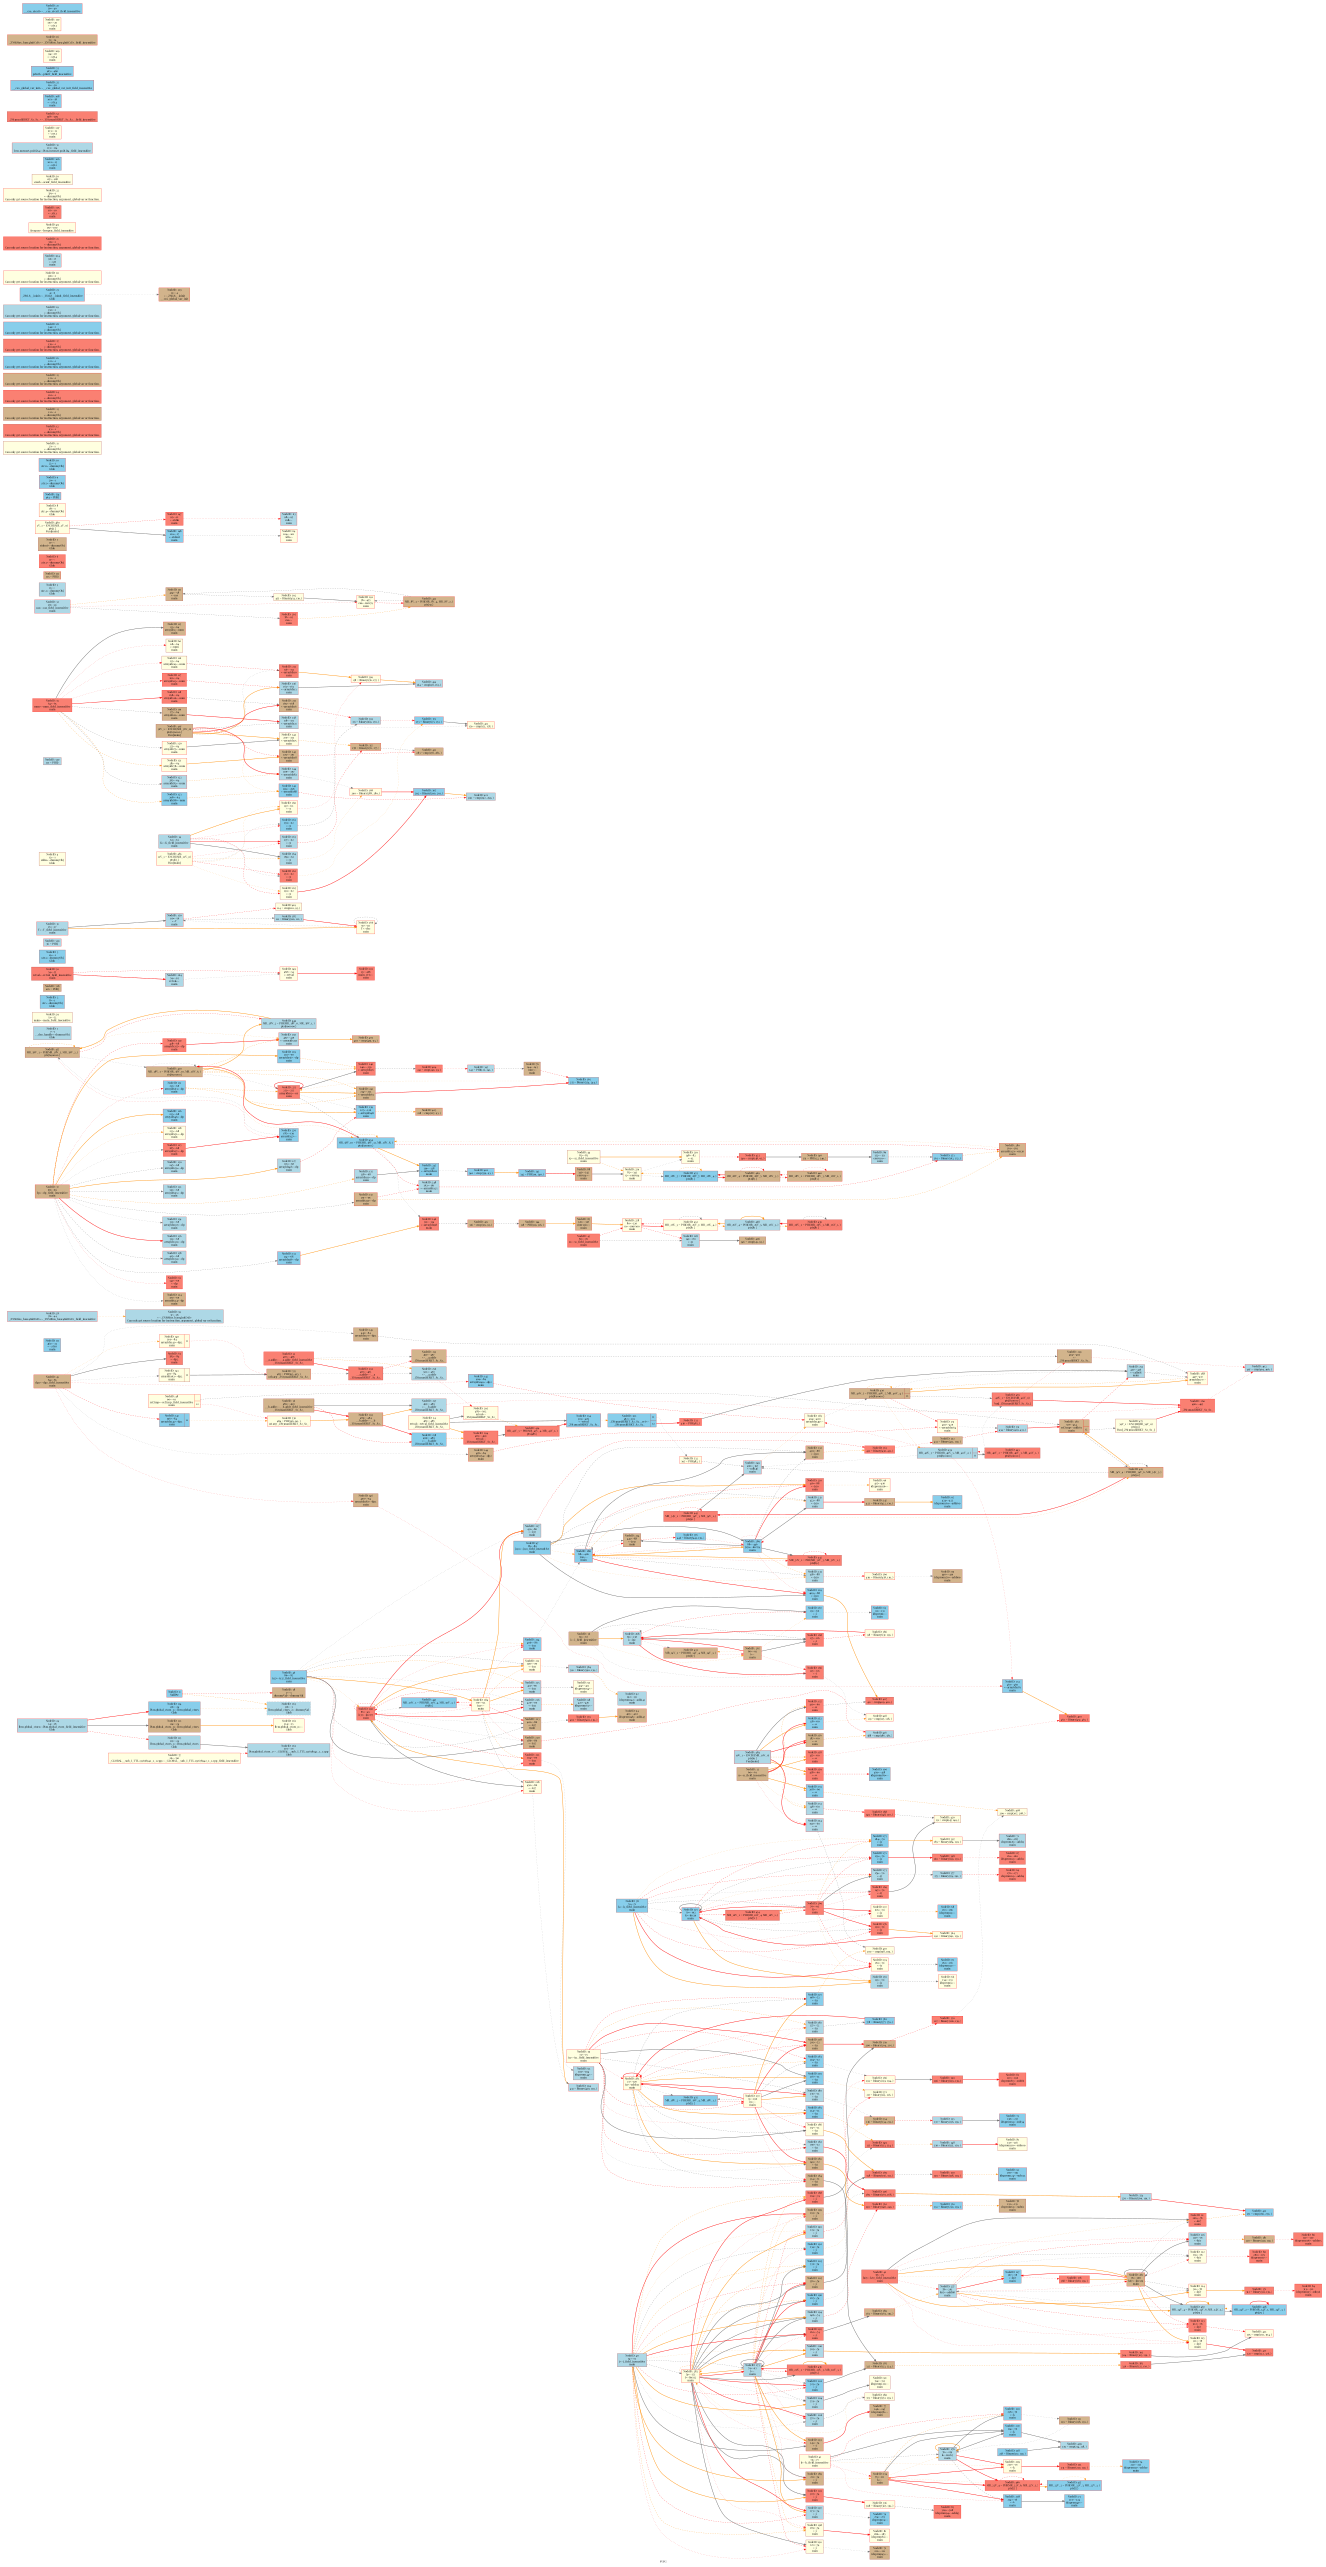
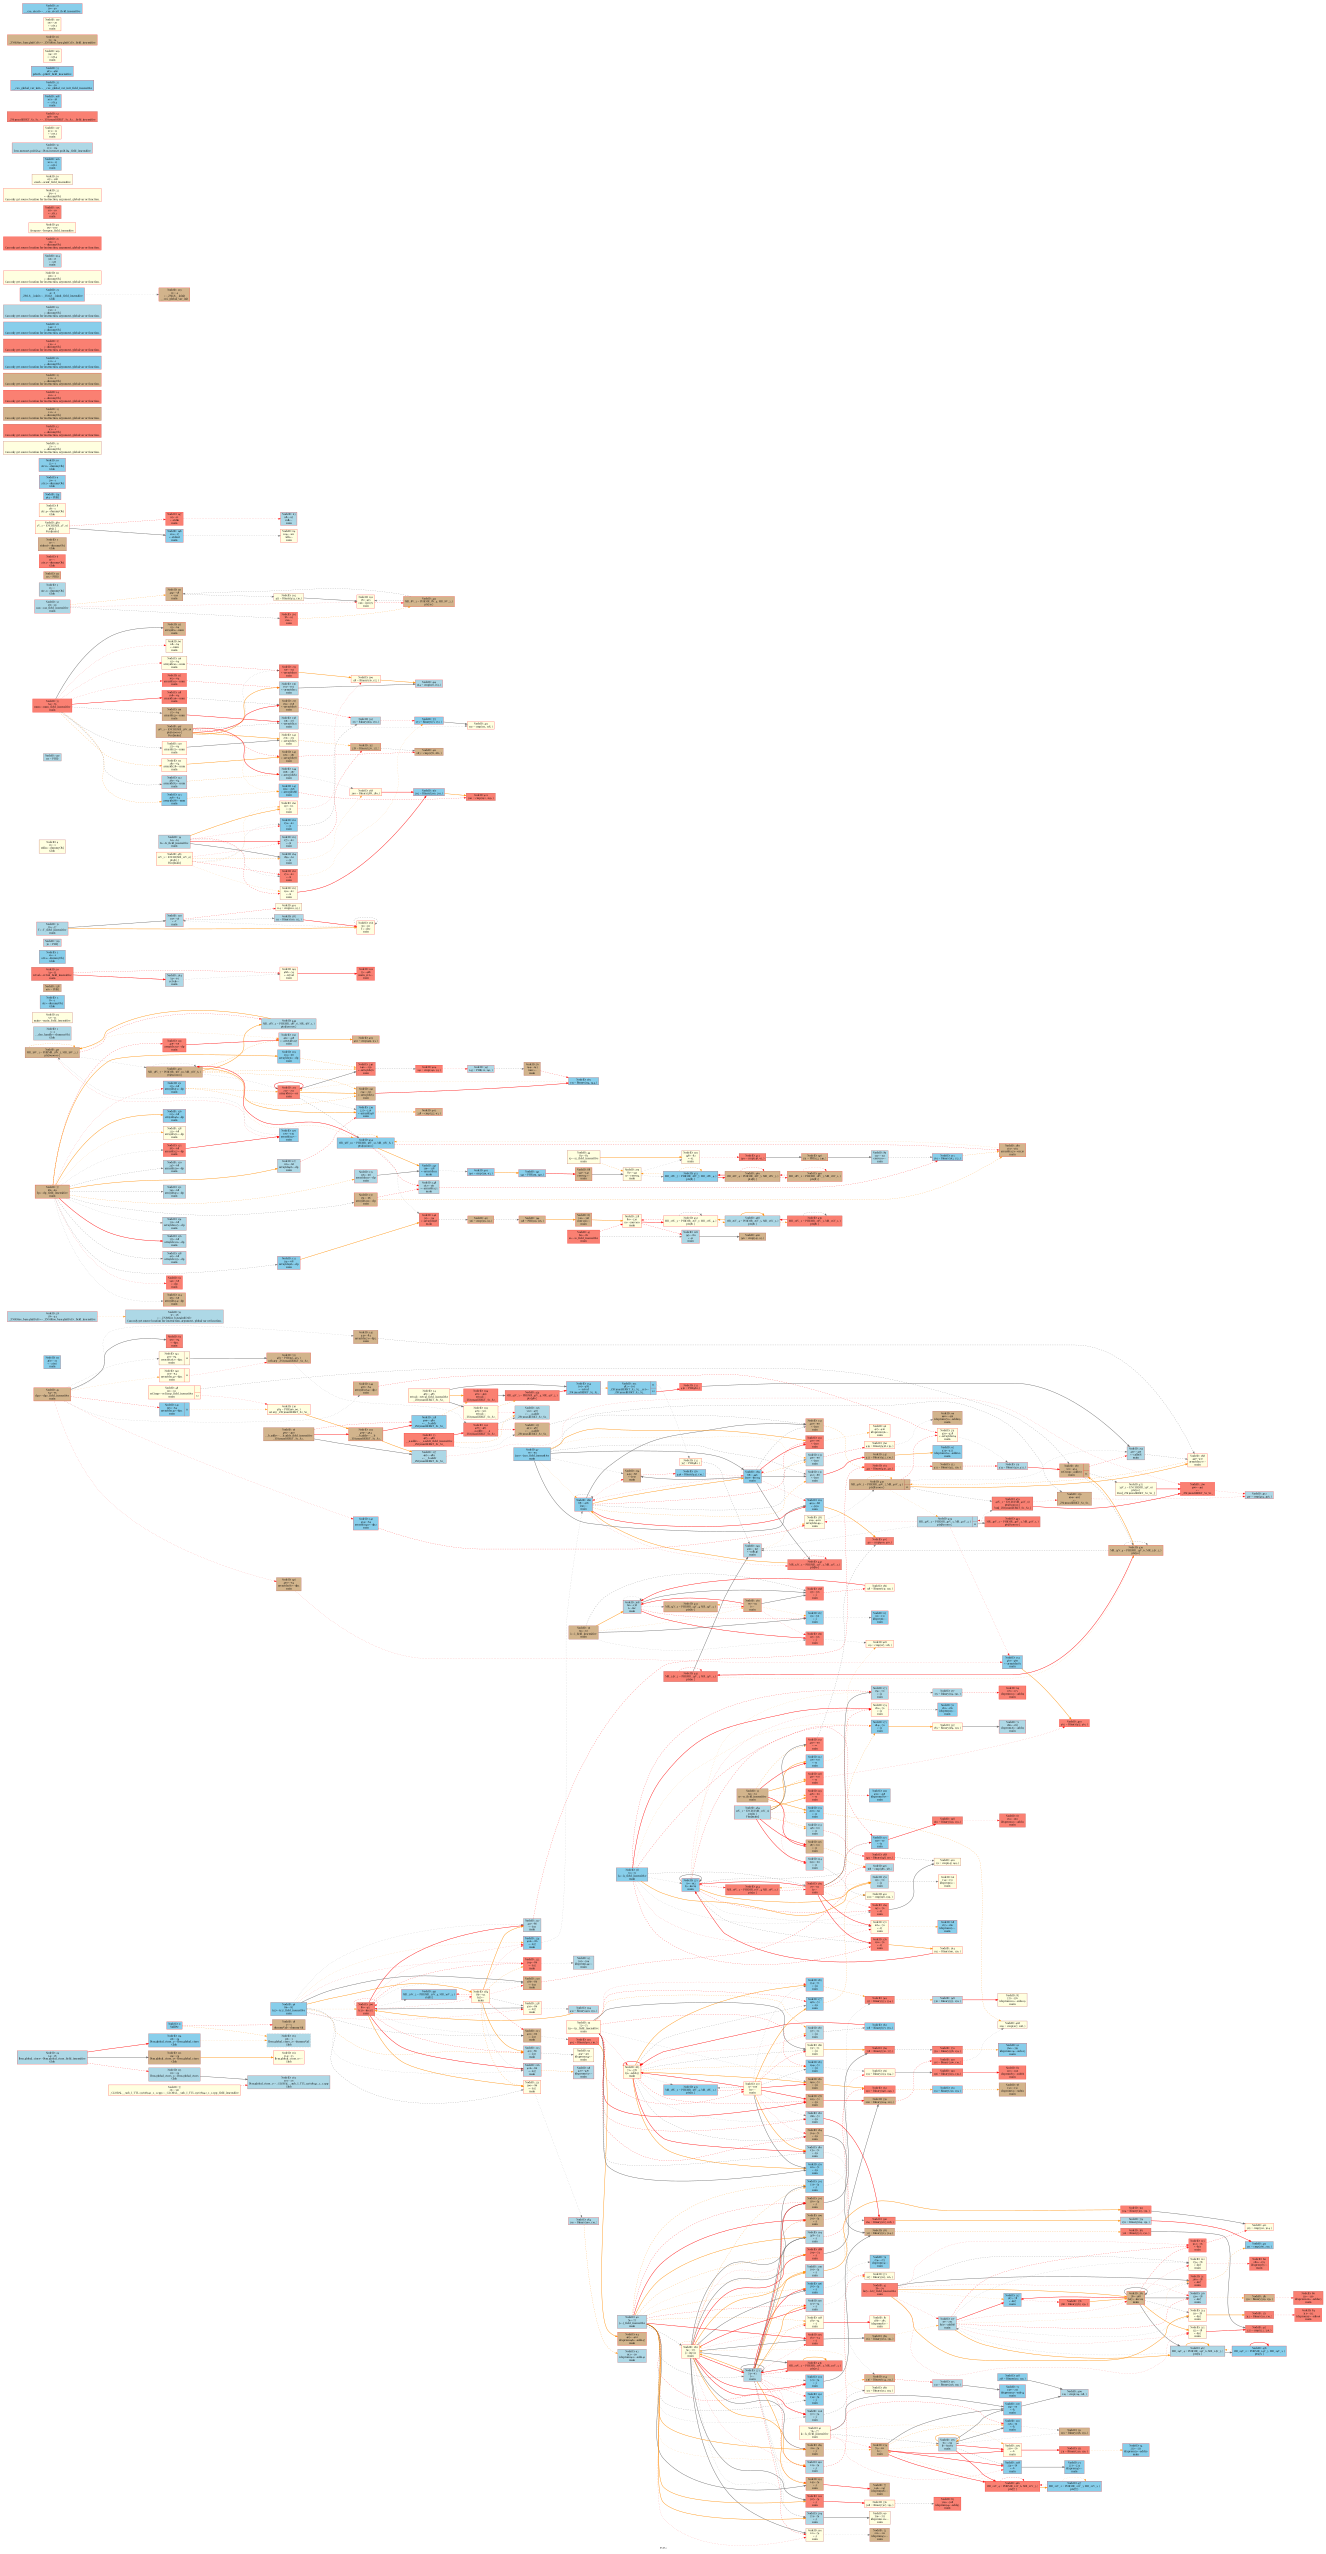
node "NodeID: 421": fillcolor lightblue -> salmon
edge "NodeID: 256" -> "NodeID: 295": reversed
